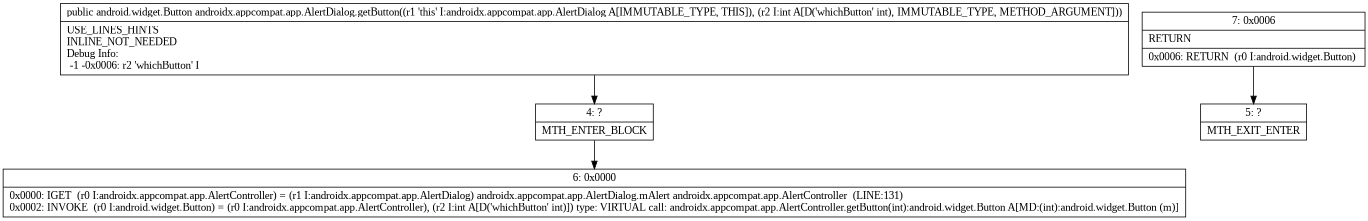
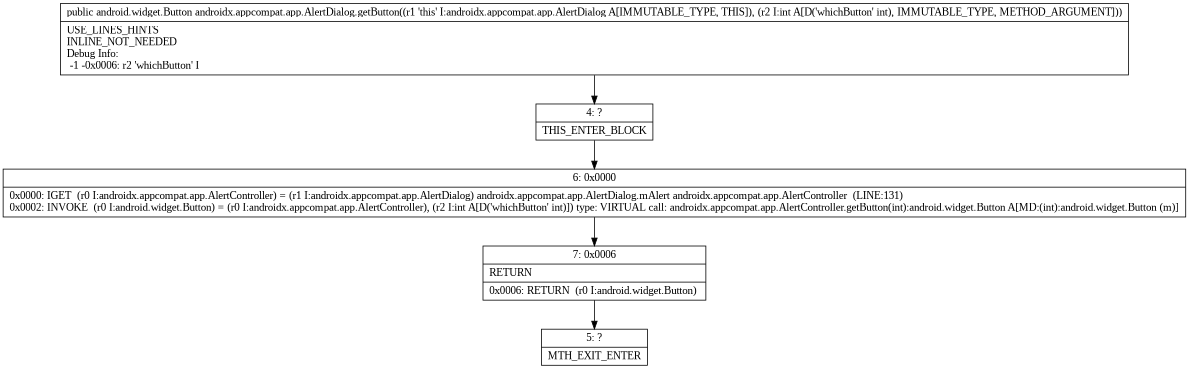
node "4: ?": text "MTH_ENTER_BLOCK" -> "THIS_ENTER_BLOCK"
edge "6: 0x0000" -> "7: 0x0006": added
